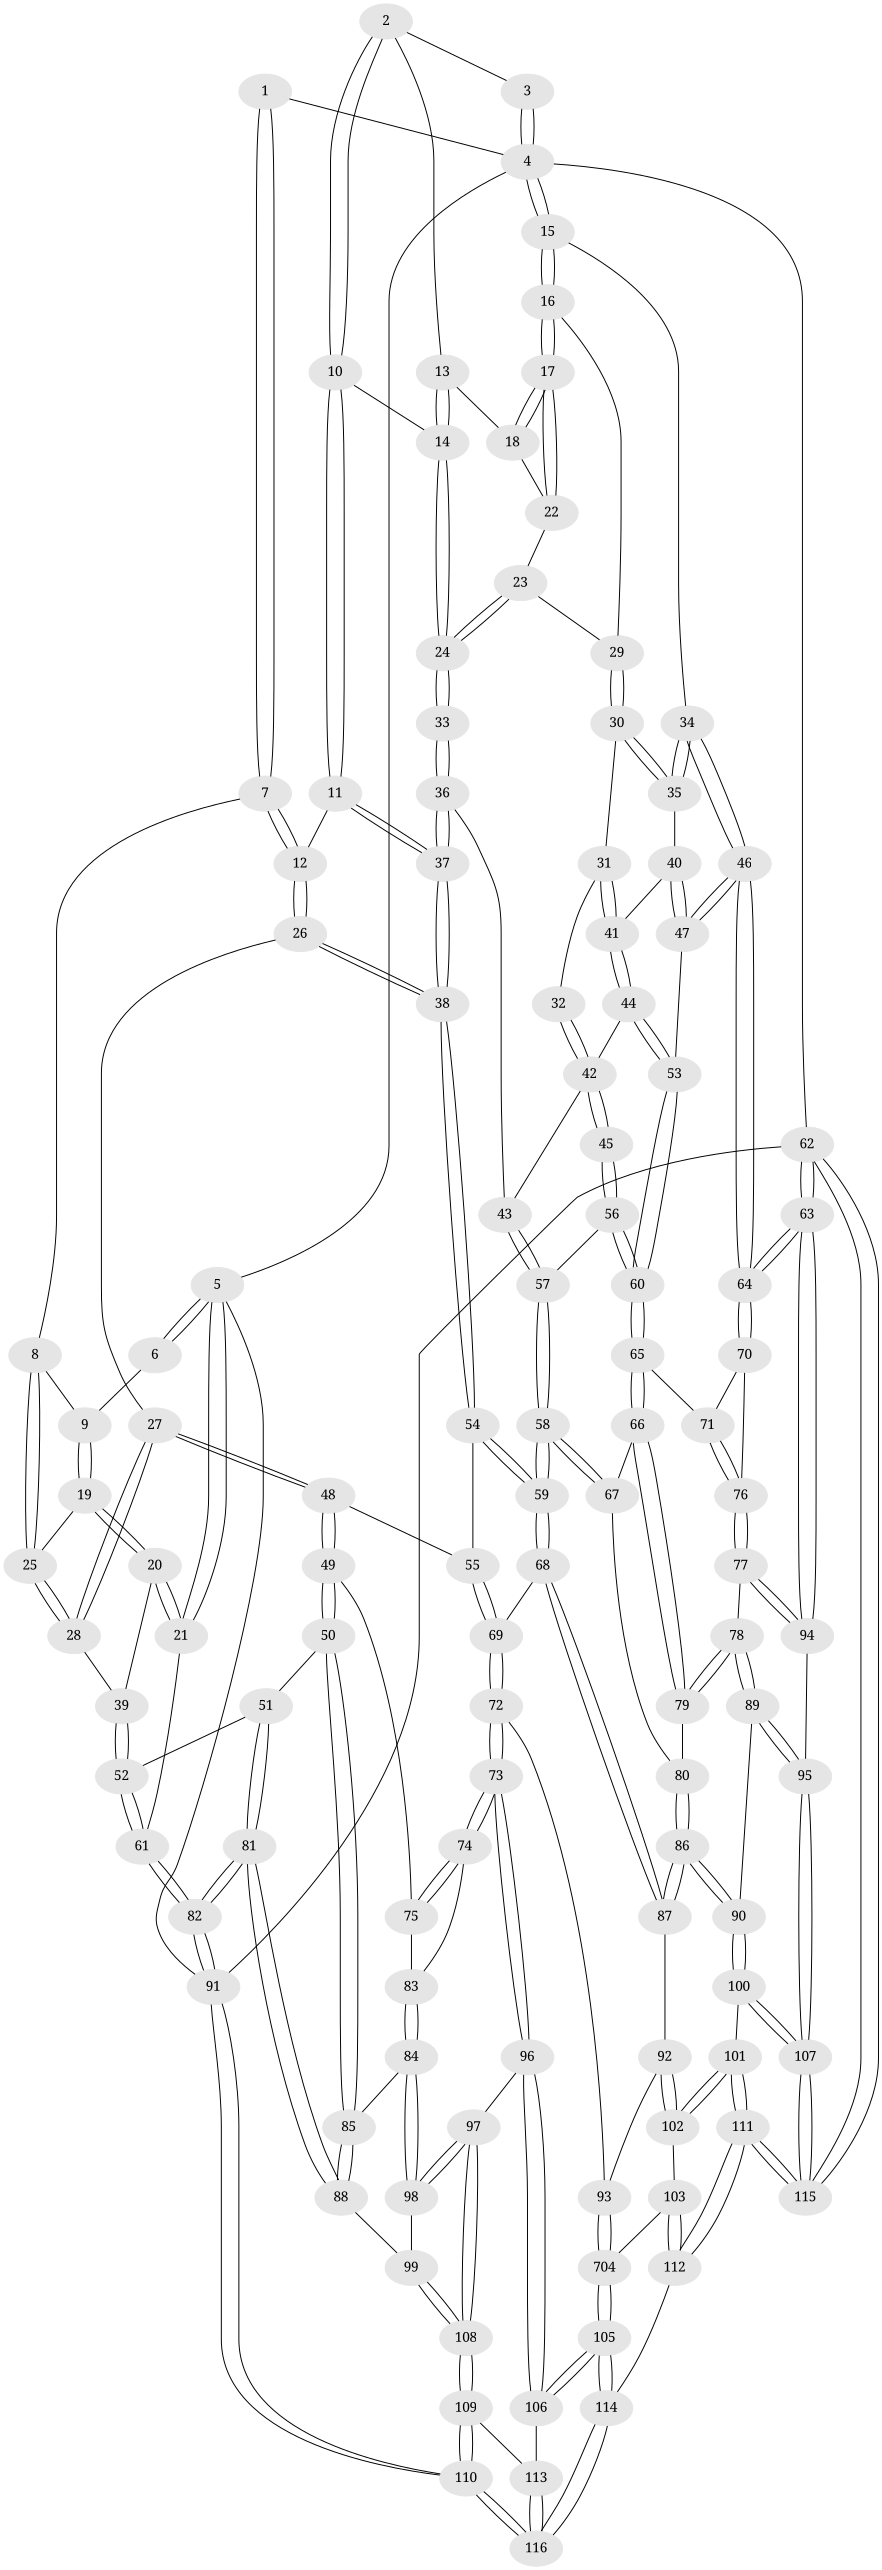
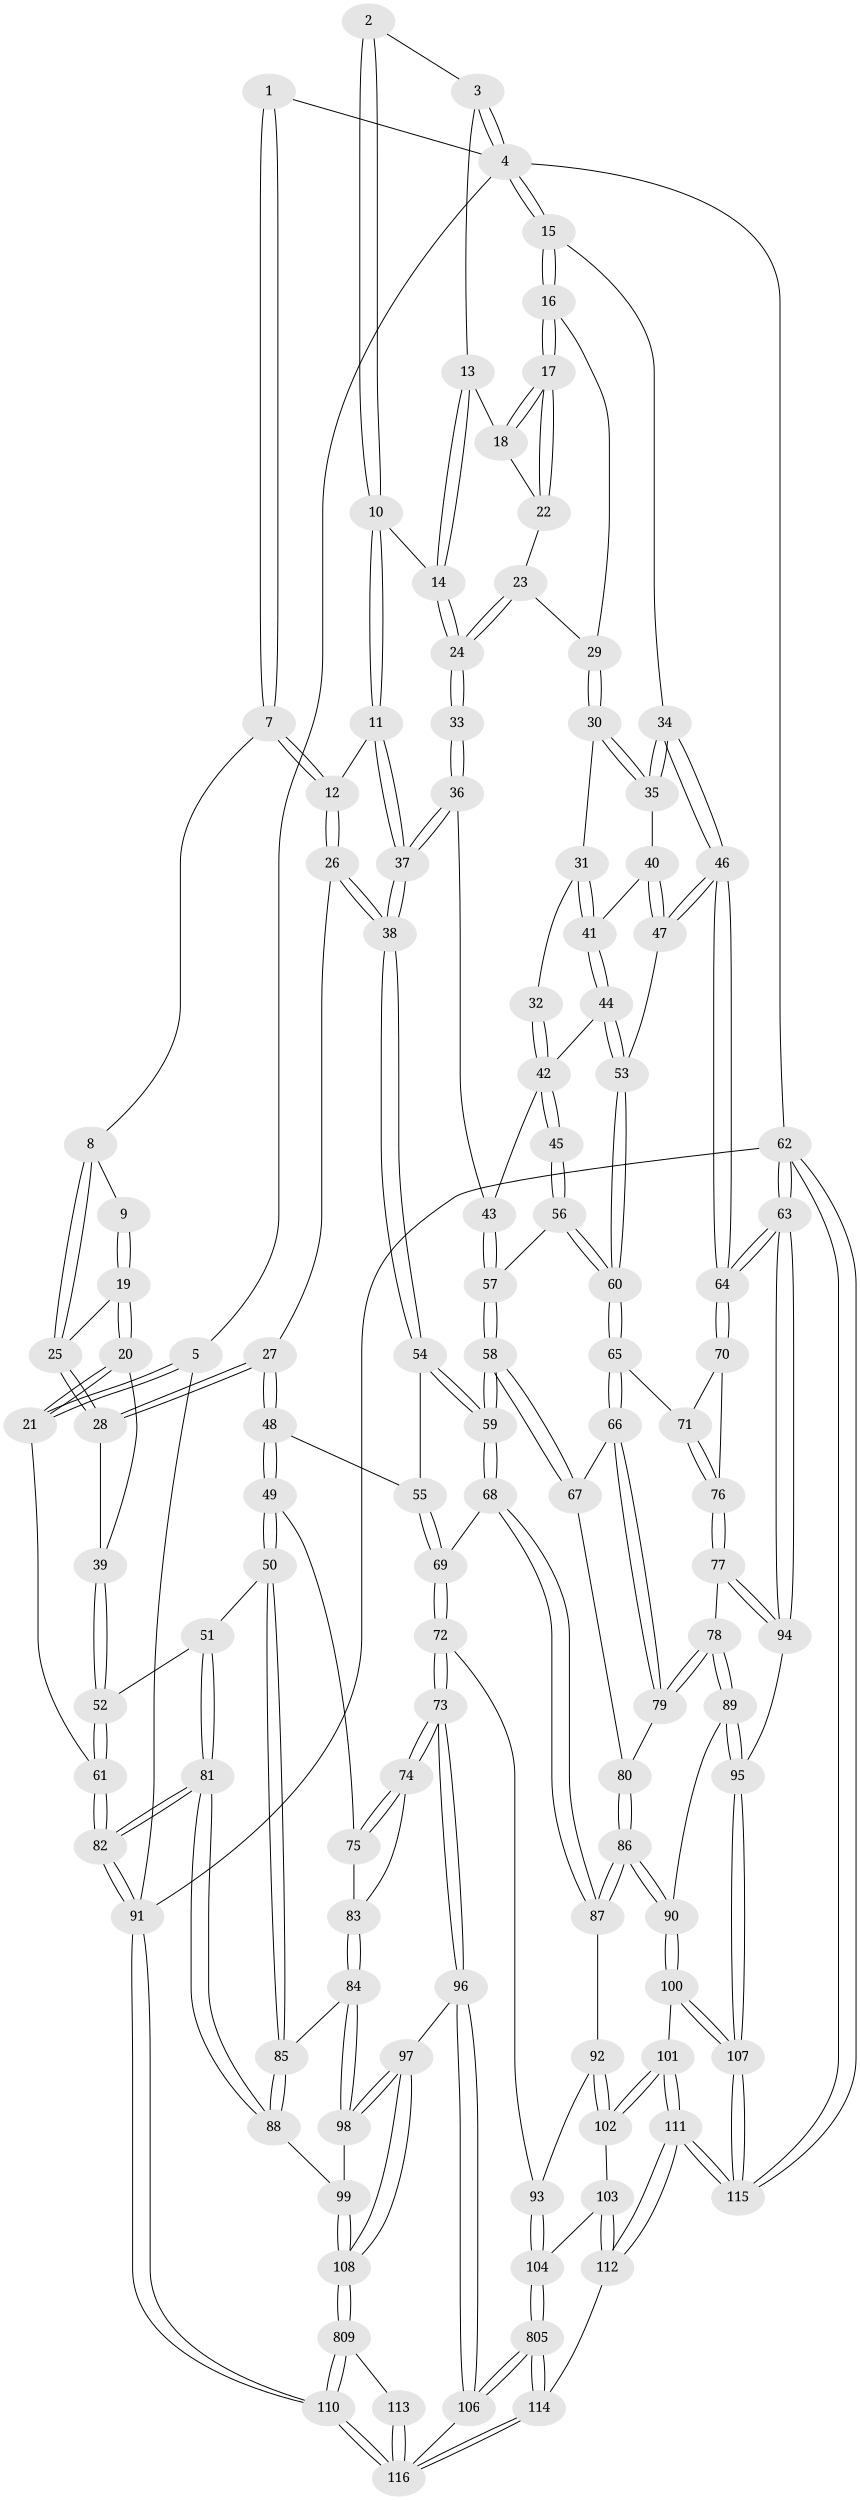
edge "2" -- "13": now "3" -- "13"
node "6": removed
node "704": label "704" -> "104"
node "105": label "105" -> "805"
node "109": label "109" -> "809"
edge "106" -- "113": now "106" -- "116"
